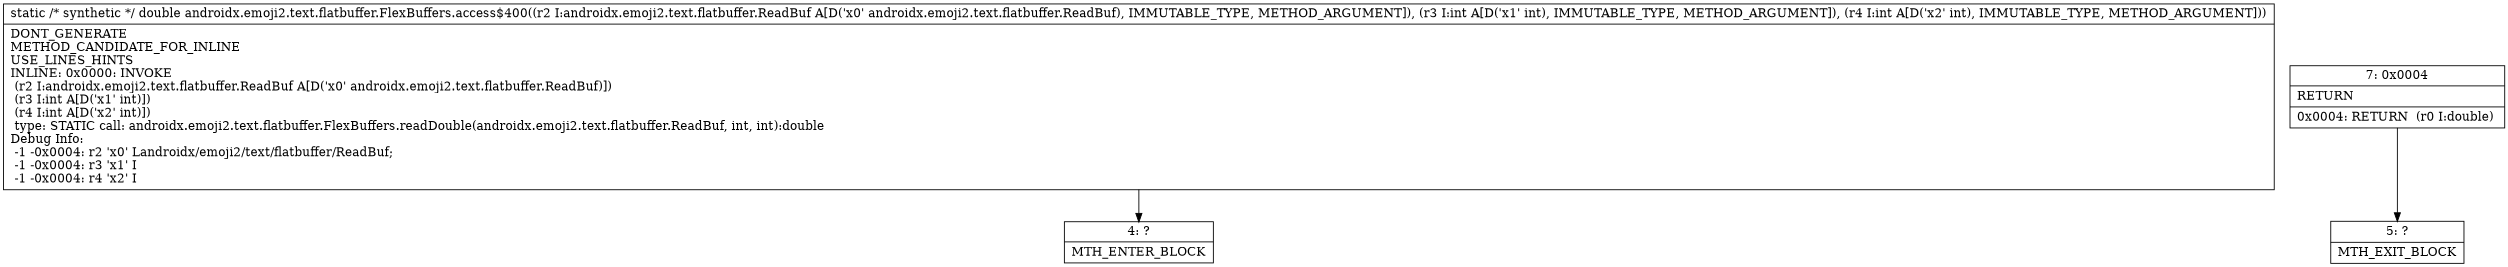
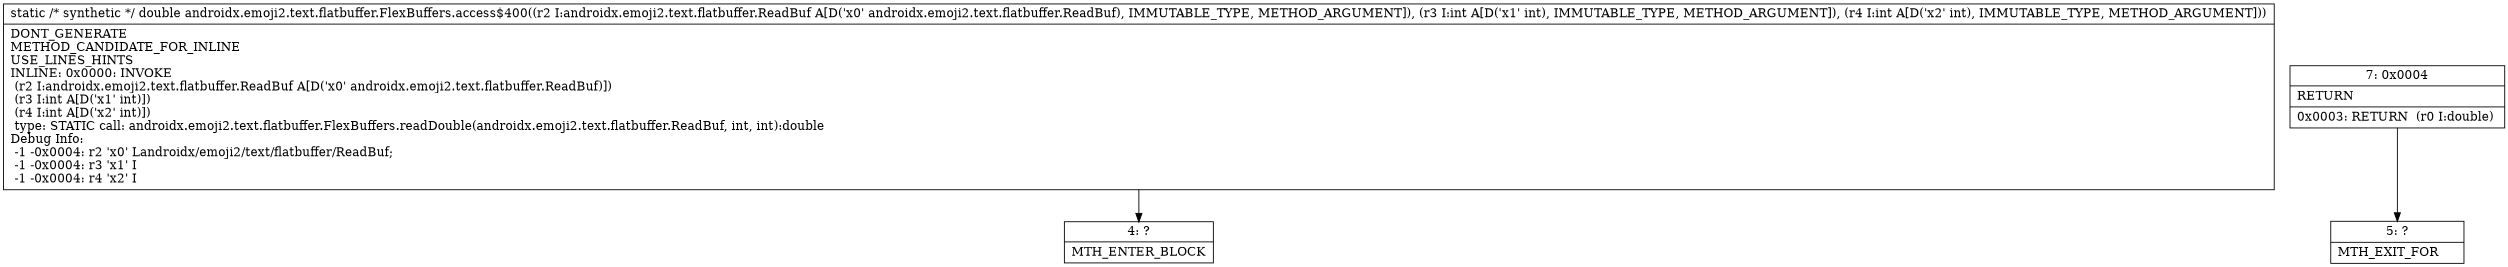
node "7: 0x0004": text "0x0004: RETURN  (r0 I:double)" -> "0x0003: RETURN  (r0 I:double)"
node "5: ?": text "MTH_EXIT_BLOCK" -> "MTH_EXIT_FOR"
